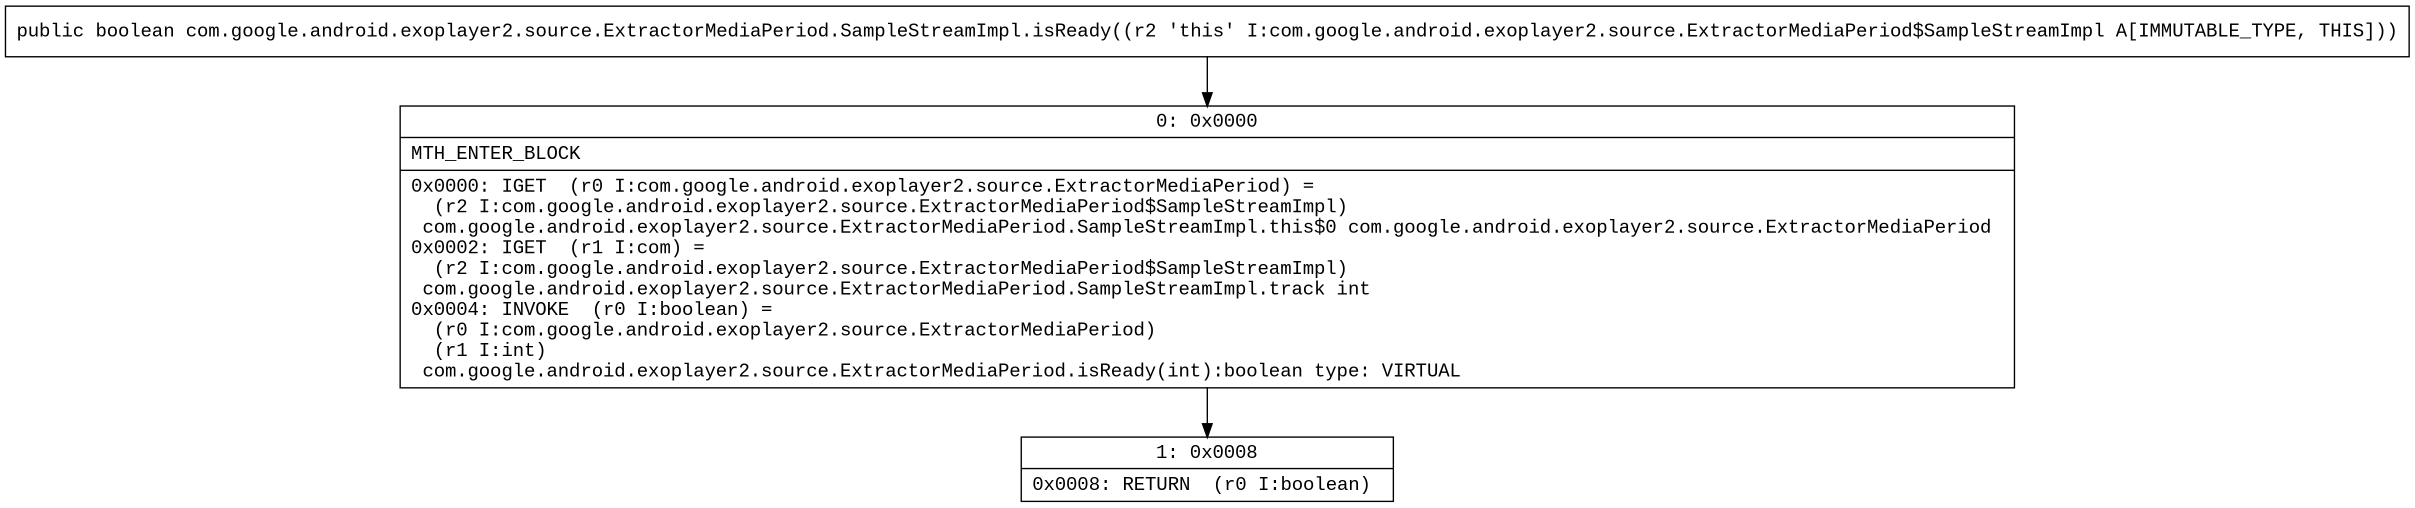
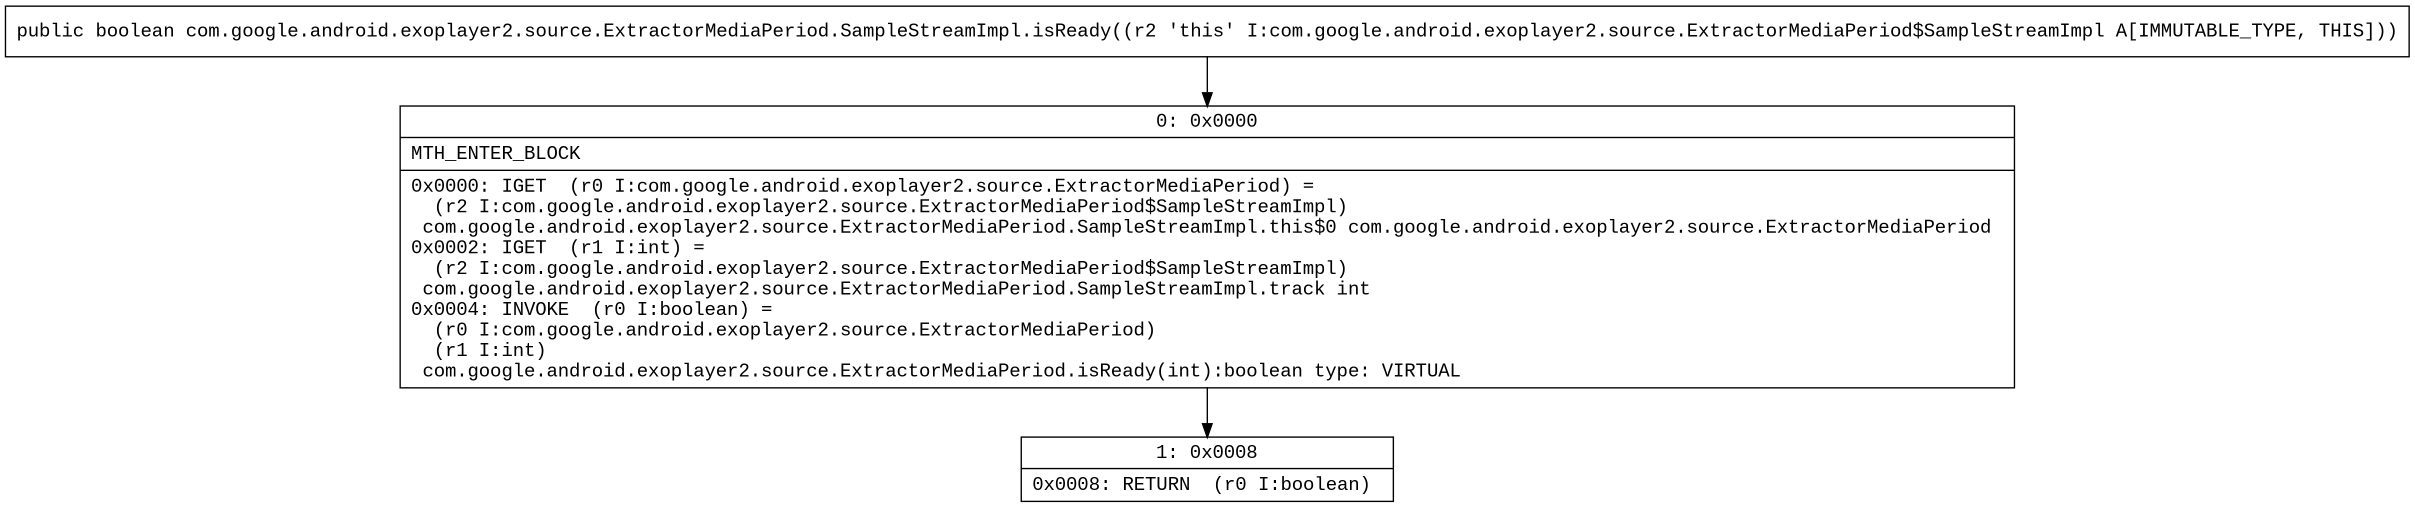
node "0: 0x0000": text "0x0002: IGET  (r1 I:com) =" -> "0x0002: IGET  (r1 I:int) ="
